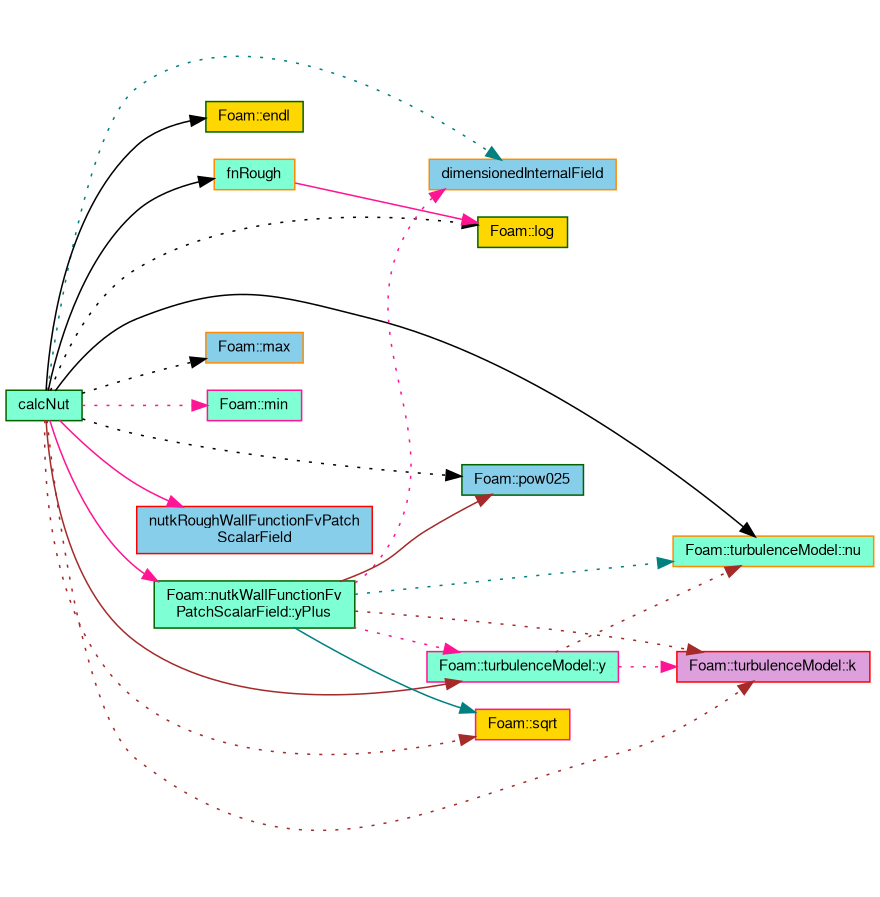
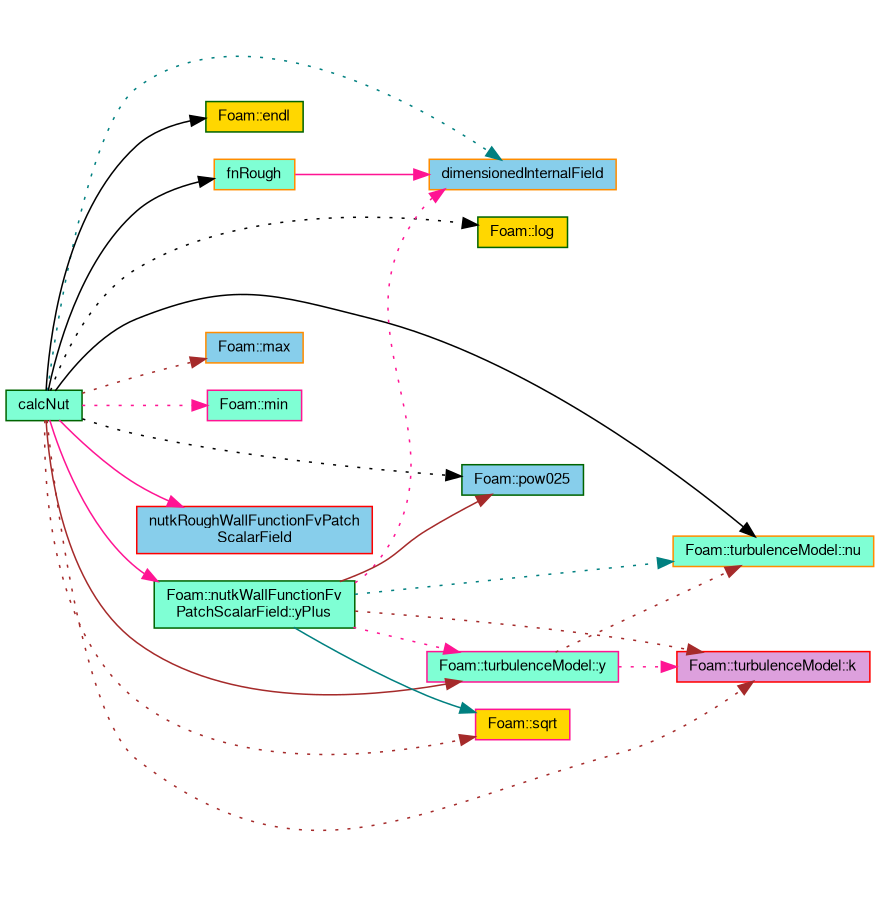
edge "fnRough" -> "Foam::log": now "fnRough" -> "dimensionedInternalField"
edge "calcNut" -> "Foam::max": color black -> brown
